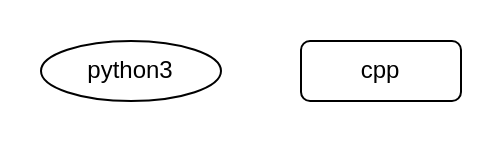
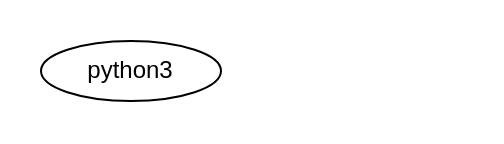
node "cpp": removed
